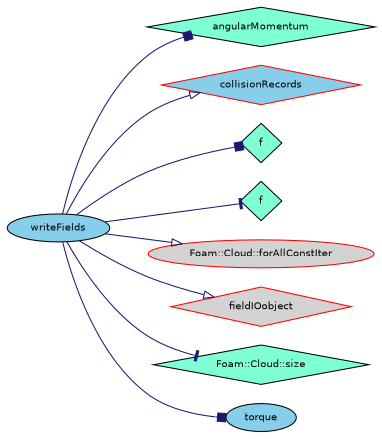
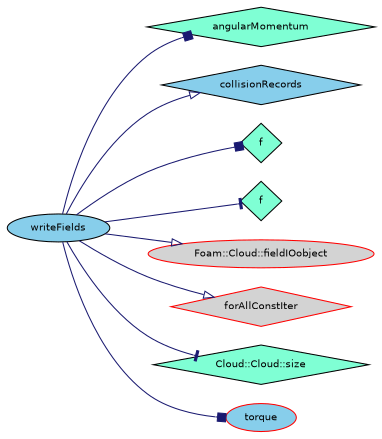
node "collisionRecords": color red -> black
node "Foam::Cloud::forAllConstIter": label "Foam::Cloud::forAllConstIter" -> "Foam::Cloud::fieldIOobject"
node "fieldIOobject": label "fieldIOobject" -> "forAllConstIter"
node "Foam::Cloud::size": label "Foam::Cloud::size" -> "Cloud::Cloud::size"
node "torque": color black -> red
